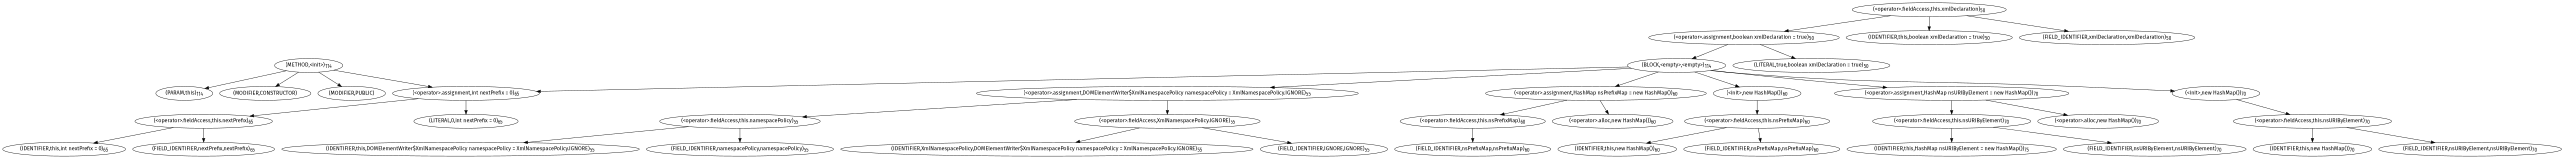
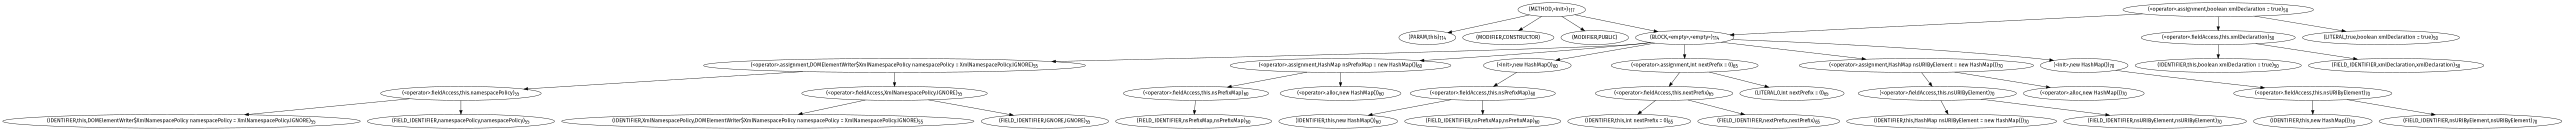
edge "(<operator>.fieldAccess,this.xmlDeclaration)" -> "(<operator>.assignment,boolean xmlDeclaration = true)": reversed
node "(METHOD,<init>)": text "114" -> "117"
edge "(METHOD,<init>)" -> "(<operator>.assignment,int nextPrefix = 0)": now "(METHOD,<init>)" -> "(BLOCK,<empty>,<empty>)"
node "(IDENTIFIER,this,HashMap nsURIByElement = new HashMap())": text "75" -> "70"
